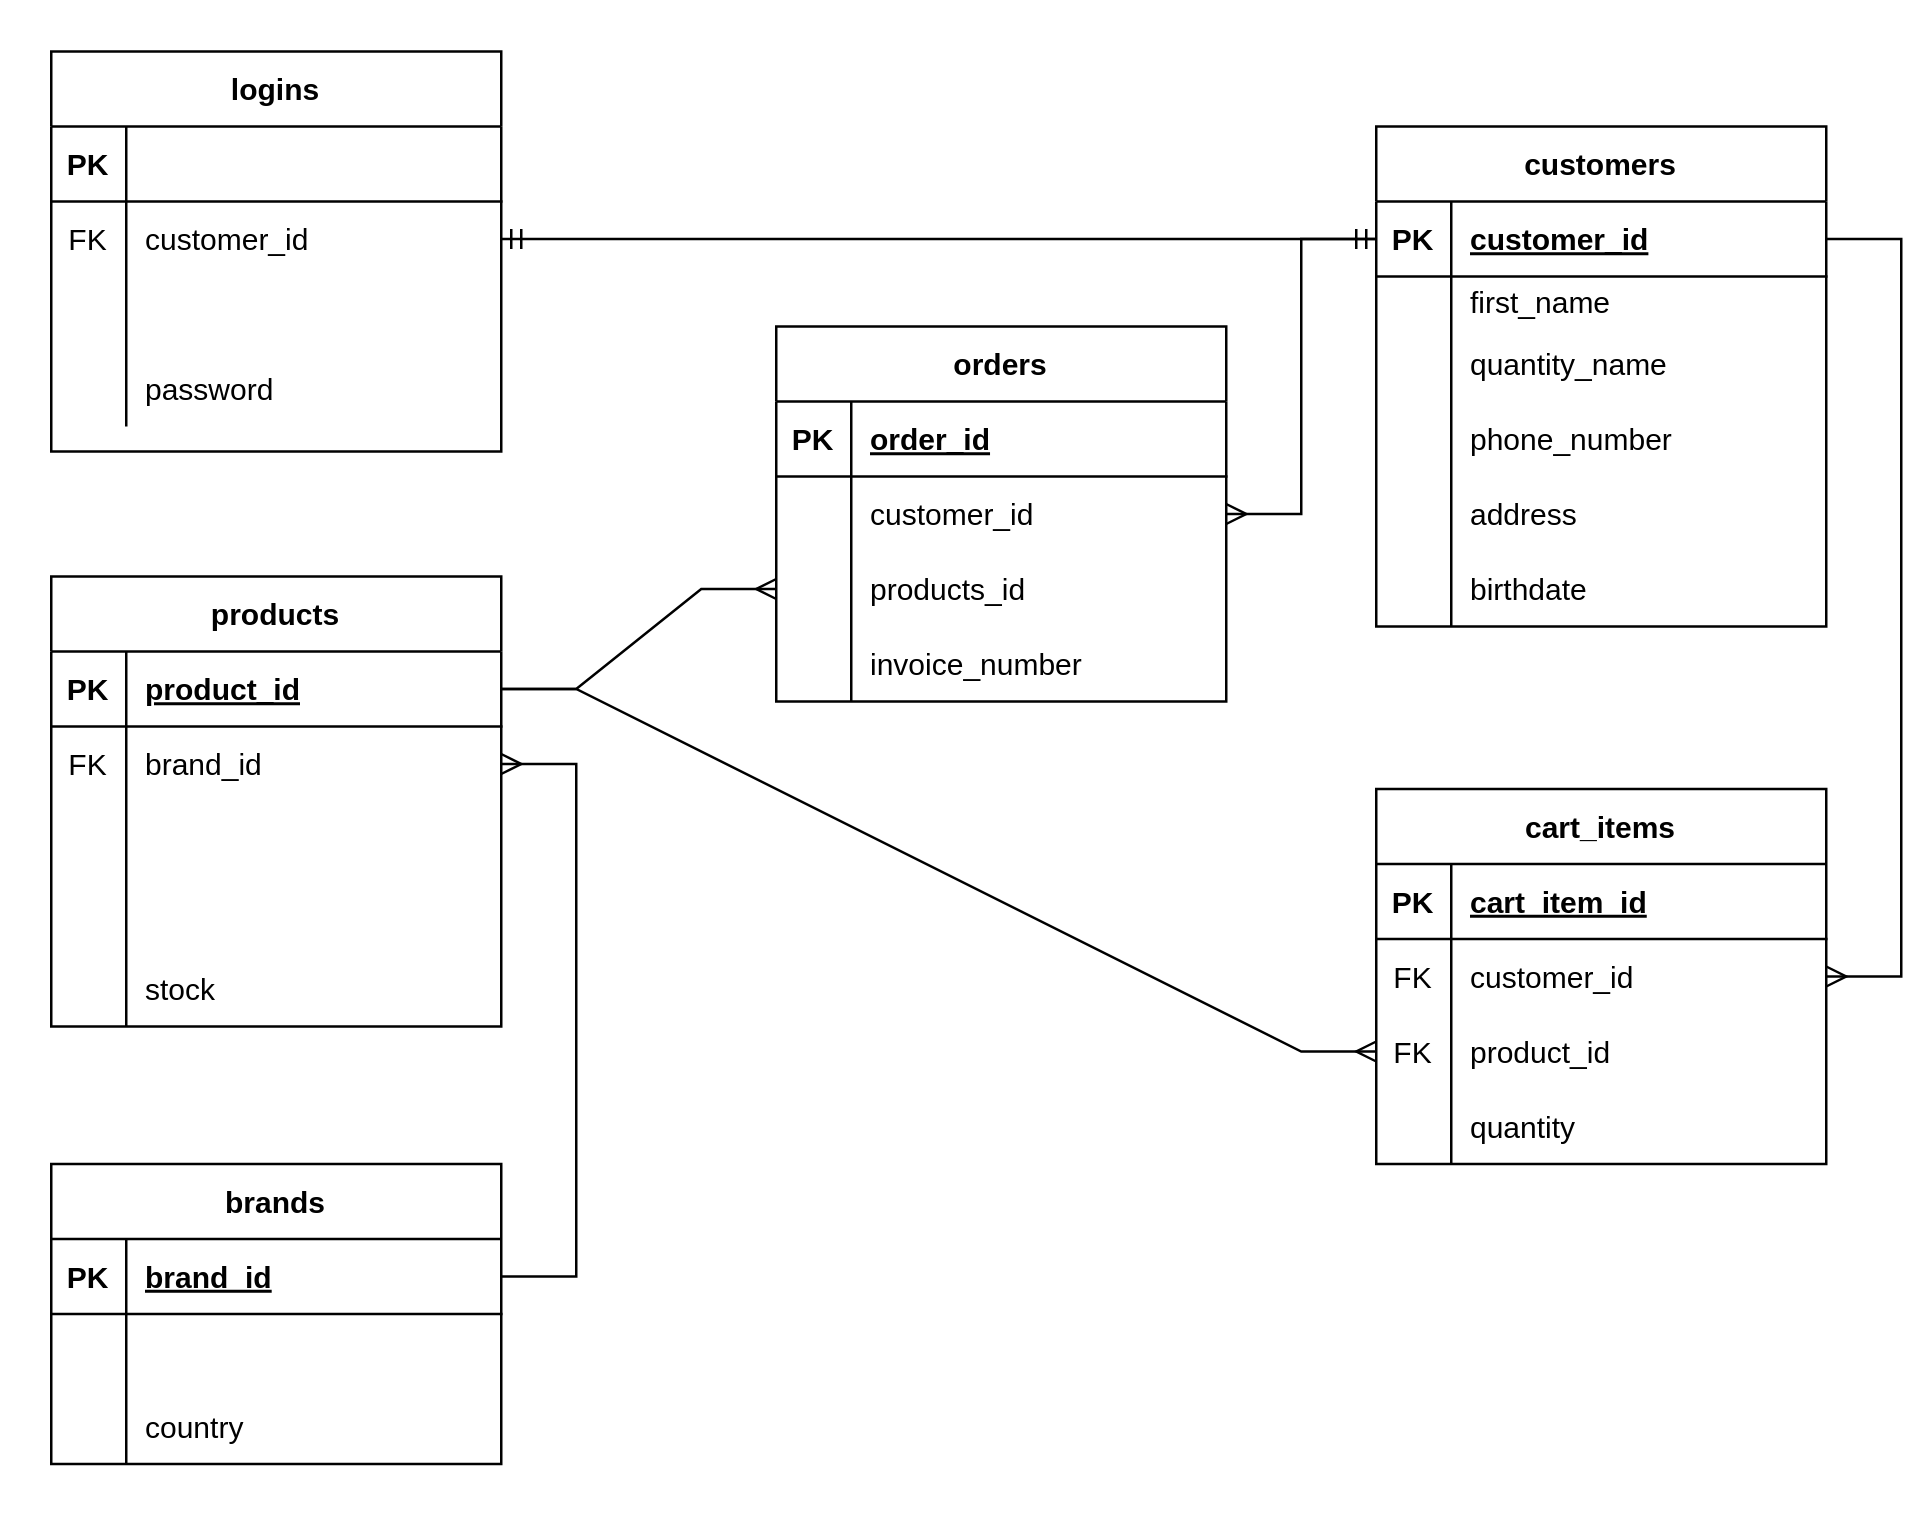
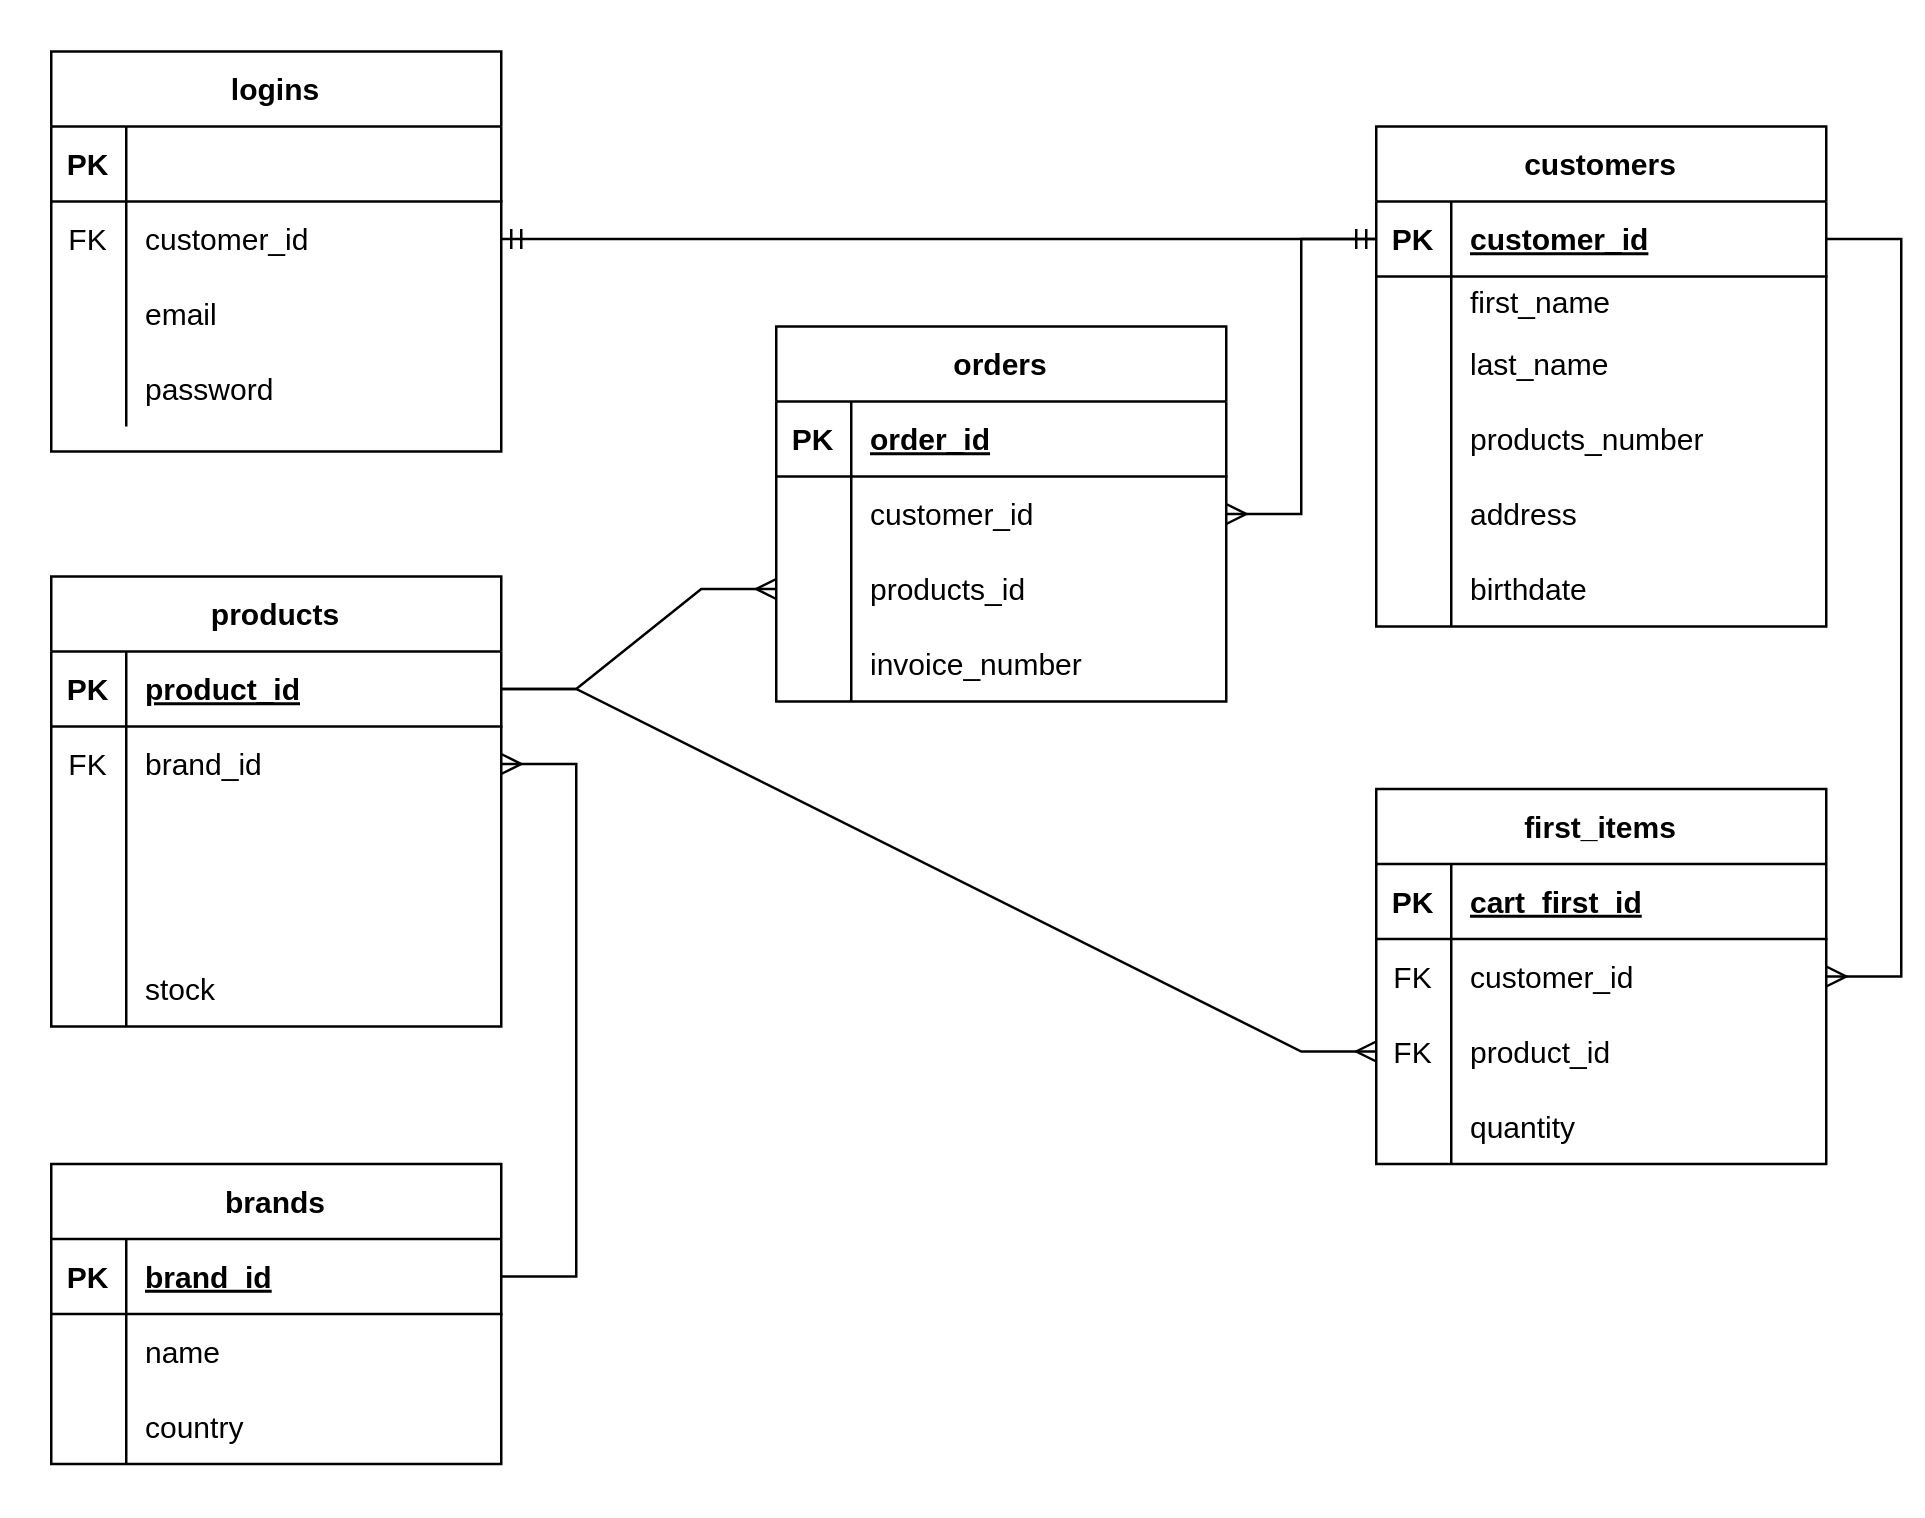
node "email": added
node "quantity_name": label "quantity_name" -> "last_name"
node "phone_number": label "phone_number" -> "products_number"
node "cart_items": label "cart_items" -> "first_items"
node "cart_item_id": label "cart_item_id" -> "cart_first_id"
node "name": added
